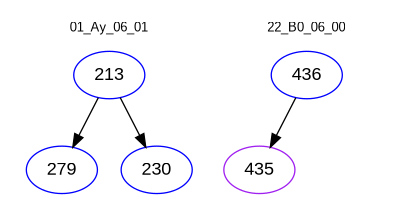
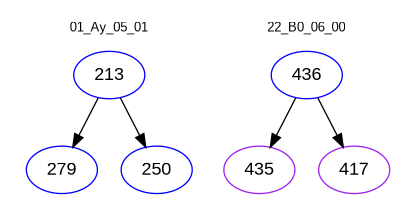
cluster "01_Ay_06_01": label "01_Ay_06_01" -> "01_Ay_05_01"
node "230": label "230" -> "250"
node "417": added
